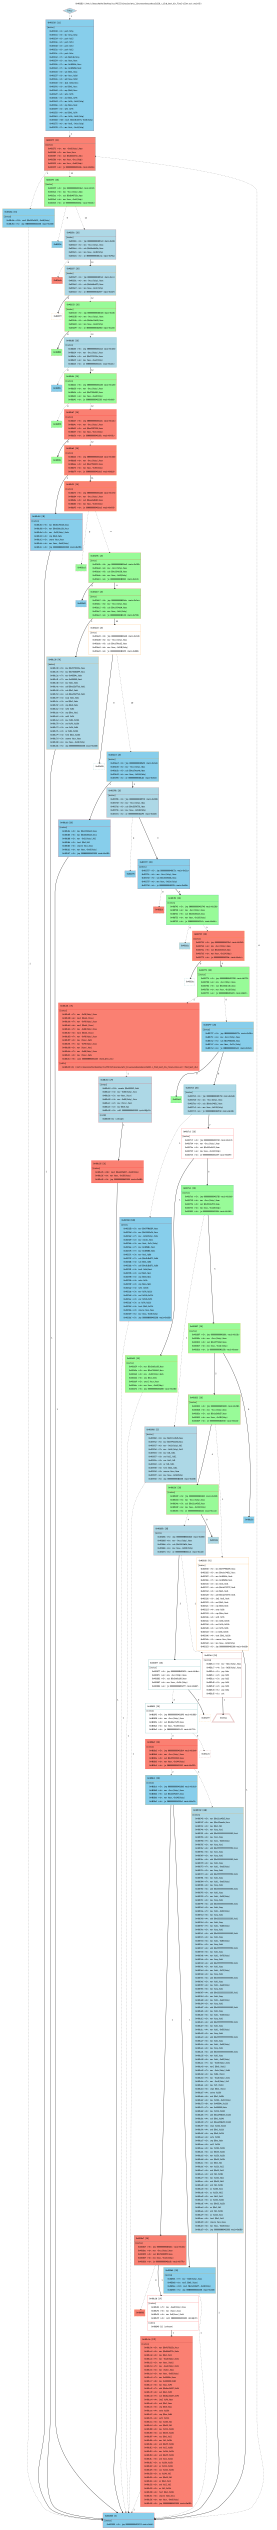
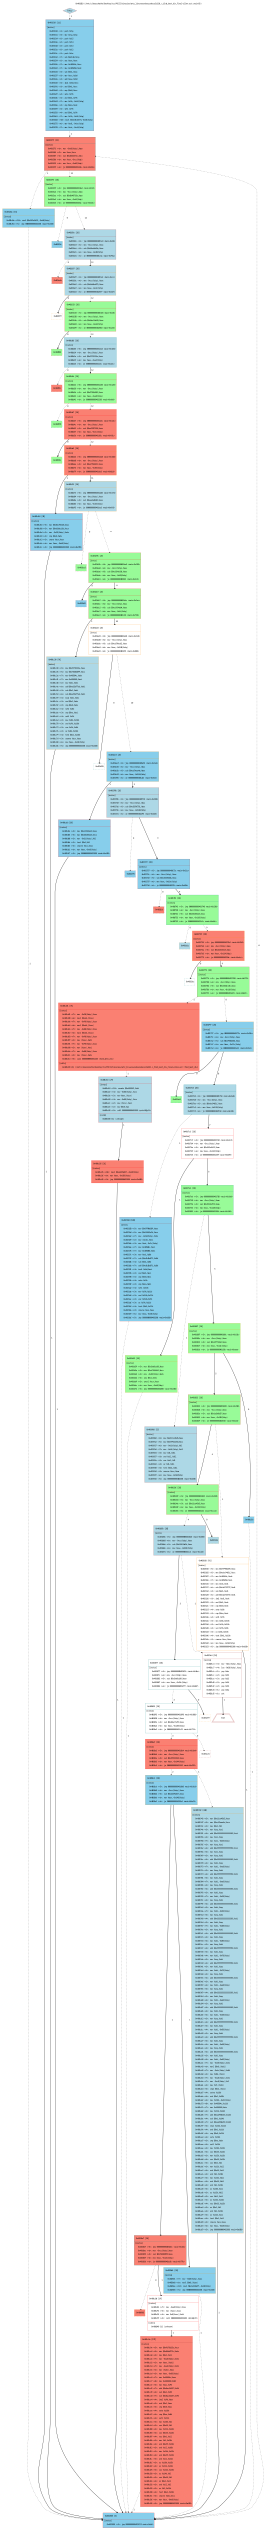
node "0x40223c": fillcolor skyblue -> salmon
node "0x40167f [28]": fillcolor salmon -> lightblue
node "Desktop": label "Desktop" -> "Exit"
edge "0x40190d [53]" -> "0x402308 [5]": now "0x401ffe" -> "0x402308 [5]"
